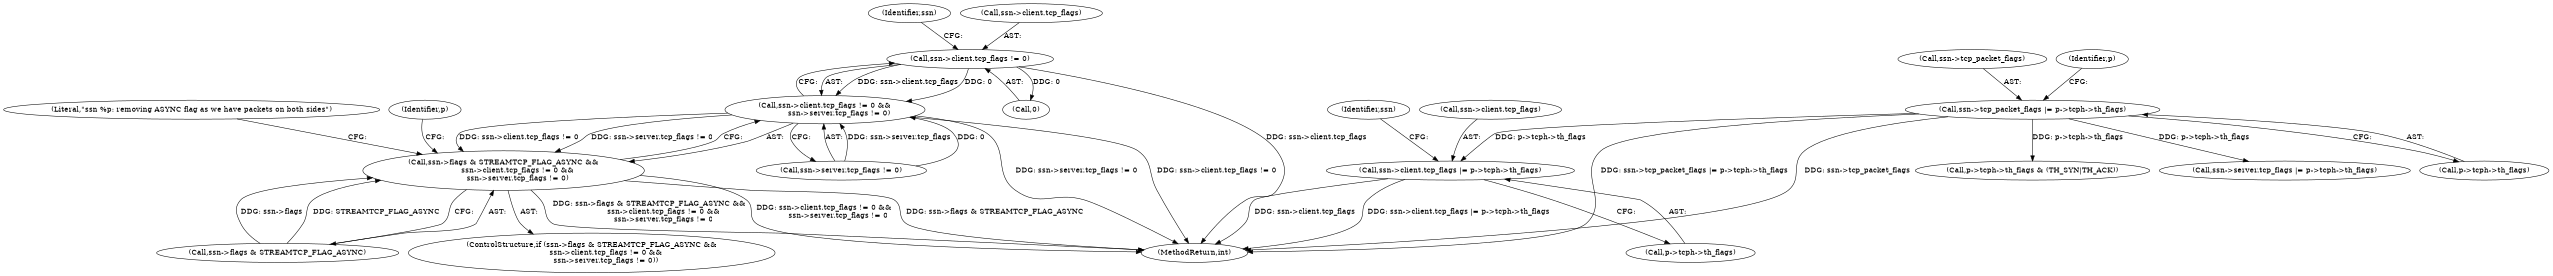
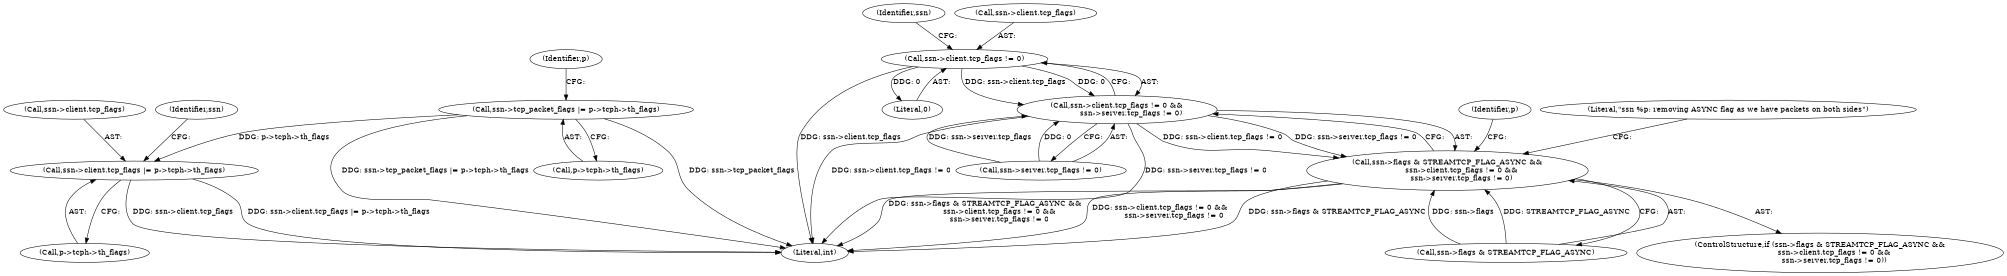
node "(Call,ssn->tcp_packet_flags)": removed
node "(Call,0)": label "(Call,0)" -> "(Literal,0)"
node "(Call,p->tcph->th_flags & (TH_SYN|TH_ACK))": removed
node "(Call,ssn->server.tcp_flags |= p->tcph->th_flags)": removed
node "(MethodReturn,int)": label "(MethodReturn,int)" -> "(Literal,int)"
